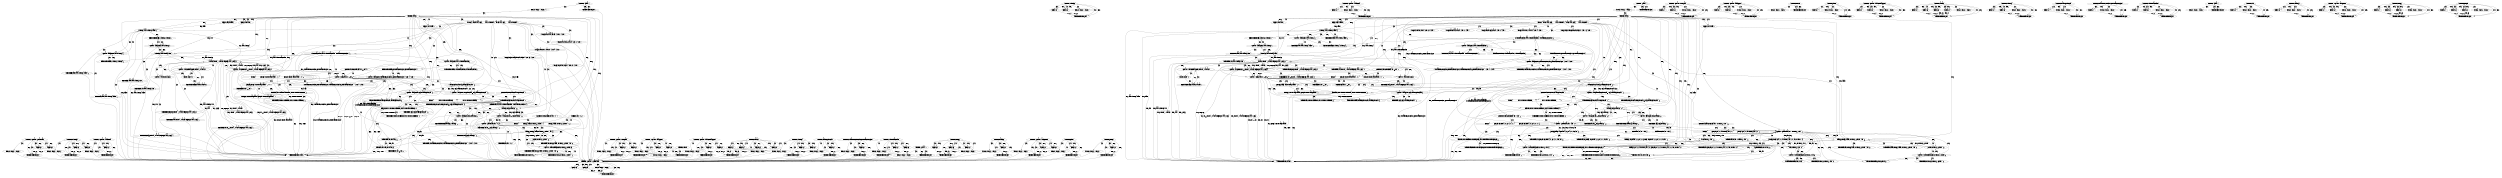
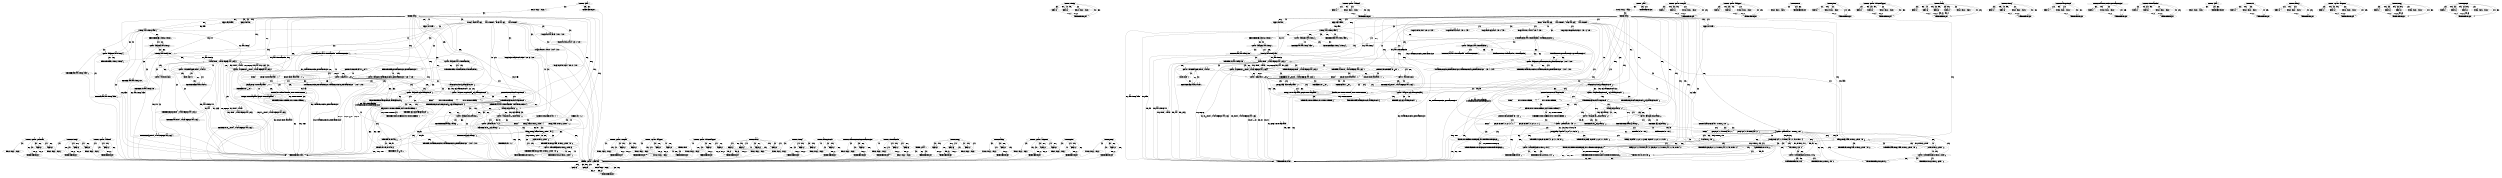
edge "(<operator>.greaterThan,len > 0)" -> "(IDENTIFIER,len,len > 0)": removed, label "AST:"
node "(IDENTIFIER,len,len > mMemory->size())": removed
